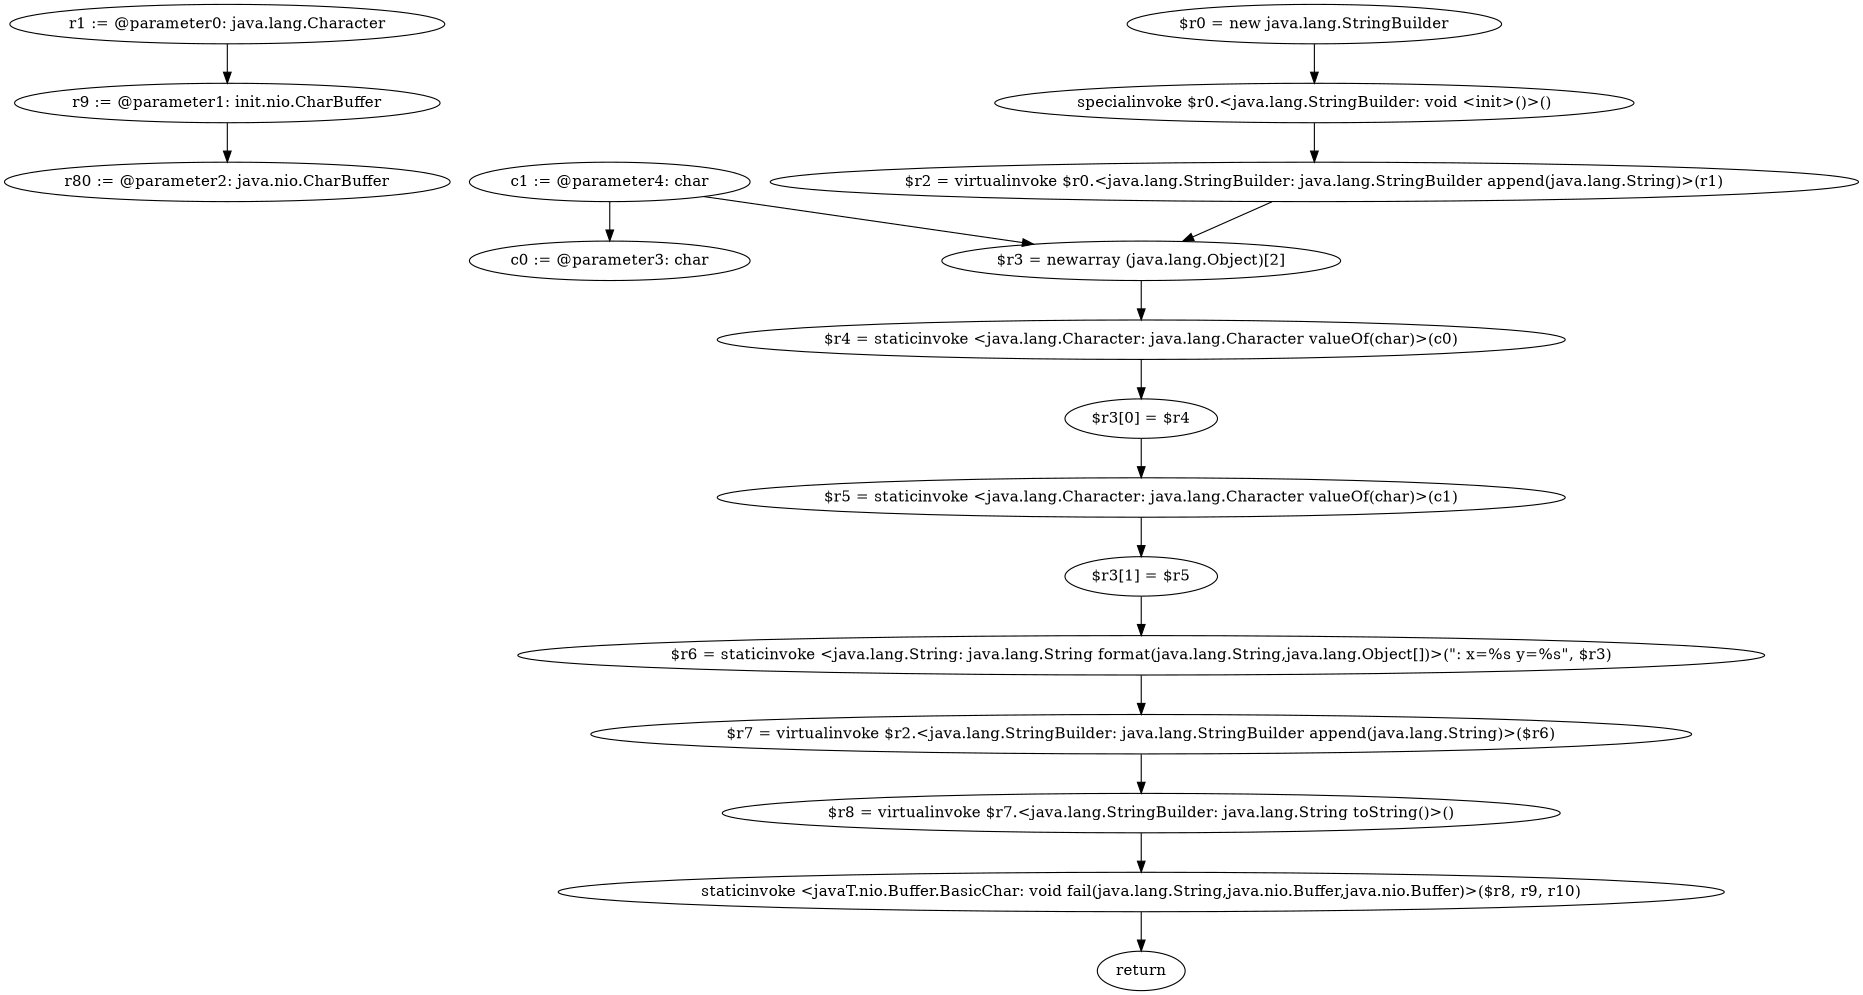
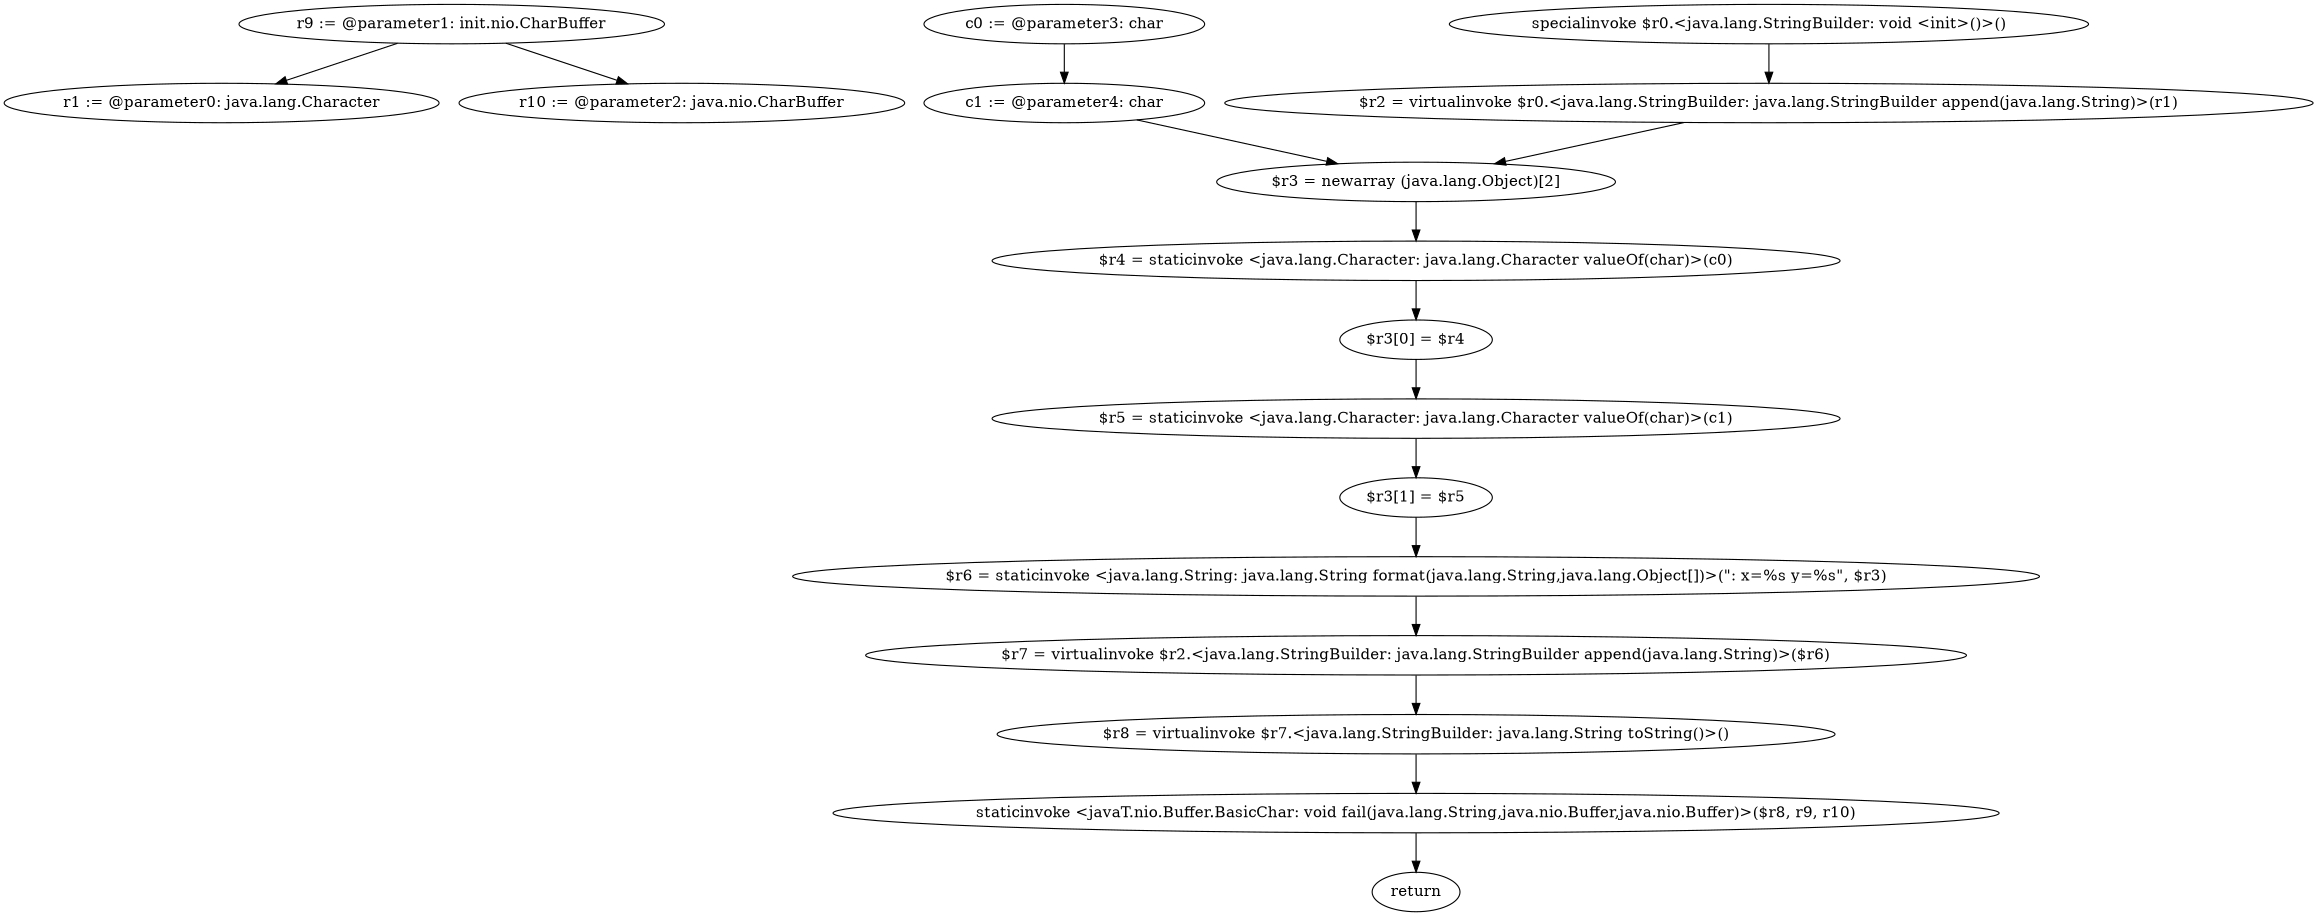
node "$r0 = new java.lang.StringBuilder": removed
edge "r1 := @parameter0: java.lang.Character" -> "r9 := @parameter1: init.nio.CharBuffer": reversed
node "r80 := @parameter2: java.nio.CharBuffer": label "r80 := @parameter2: java.nio.CharBuffer" -> "r10 := @parameter2: java.nio.CharBuffer"
edge "c1 := @parameter4: char" -> "c0 := @parameter3: char": reversed
